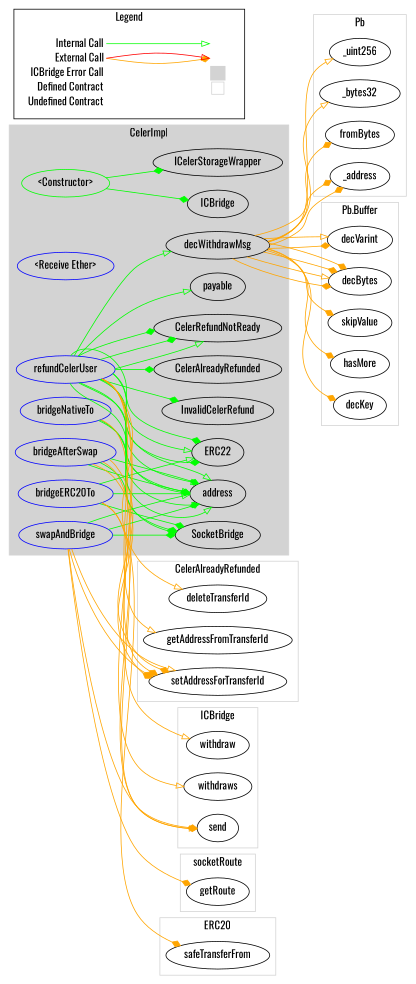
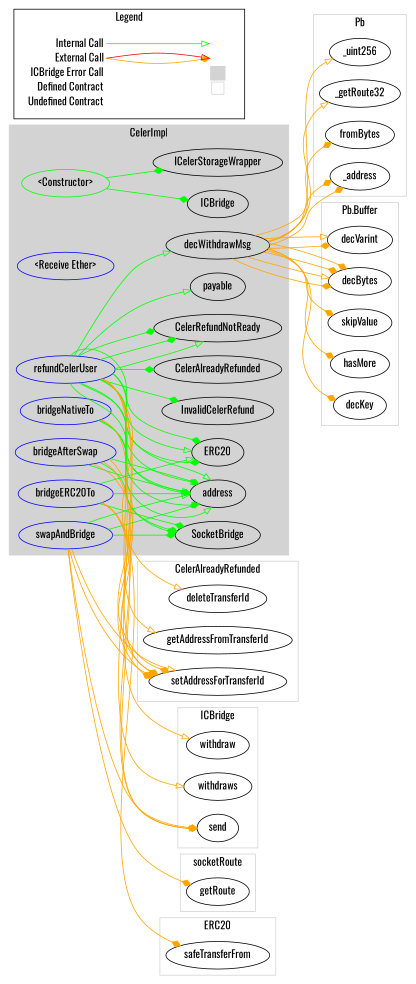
node "_bytes32": label "_bytes32" -> "_getRoute32"
node "ERC22": label "ERC22" -> "ERC20"
edge "bridgeERC20To" -> "setAddressForTransferId": added
